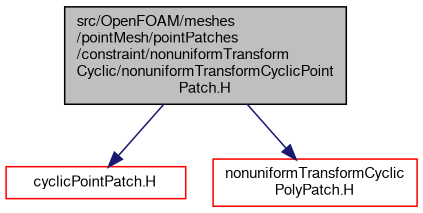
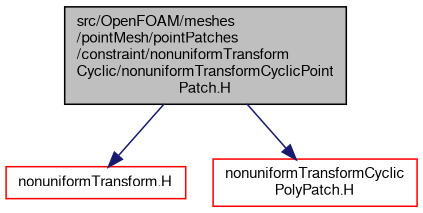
node "cyclicPointPatch.H": label "cyclicPointPatch.H" -> "nonuniformTransform.H"
